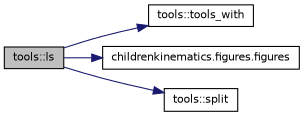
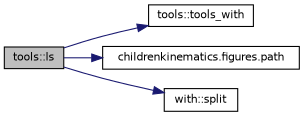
node "childrenkinematics.figures.figures": label "childrenkinematics.figures.figures" -> "childrenkinematics.figures.path"
node "tools::split": label "tools::split" -> "with::split"
